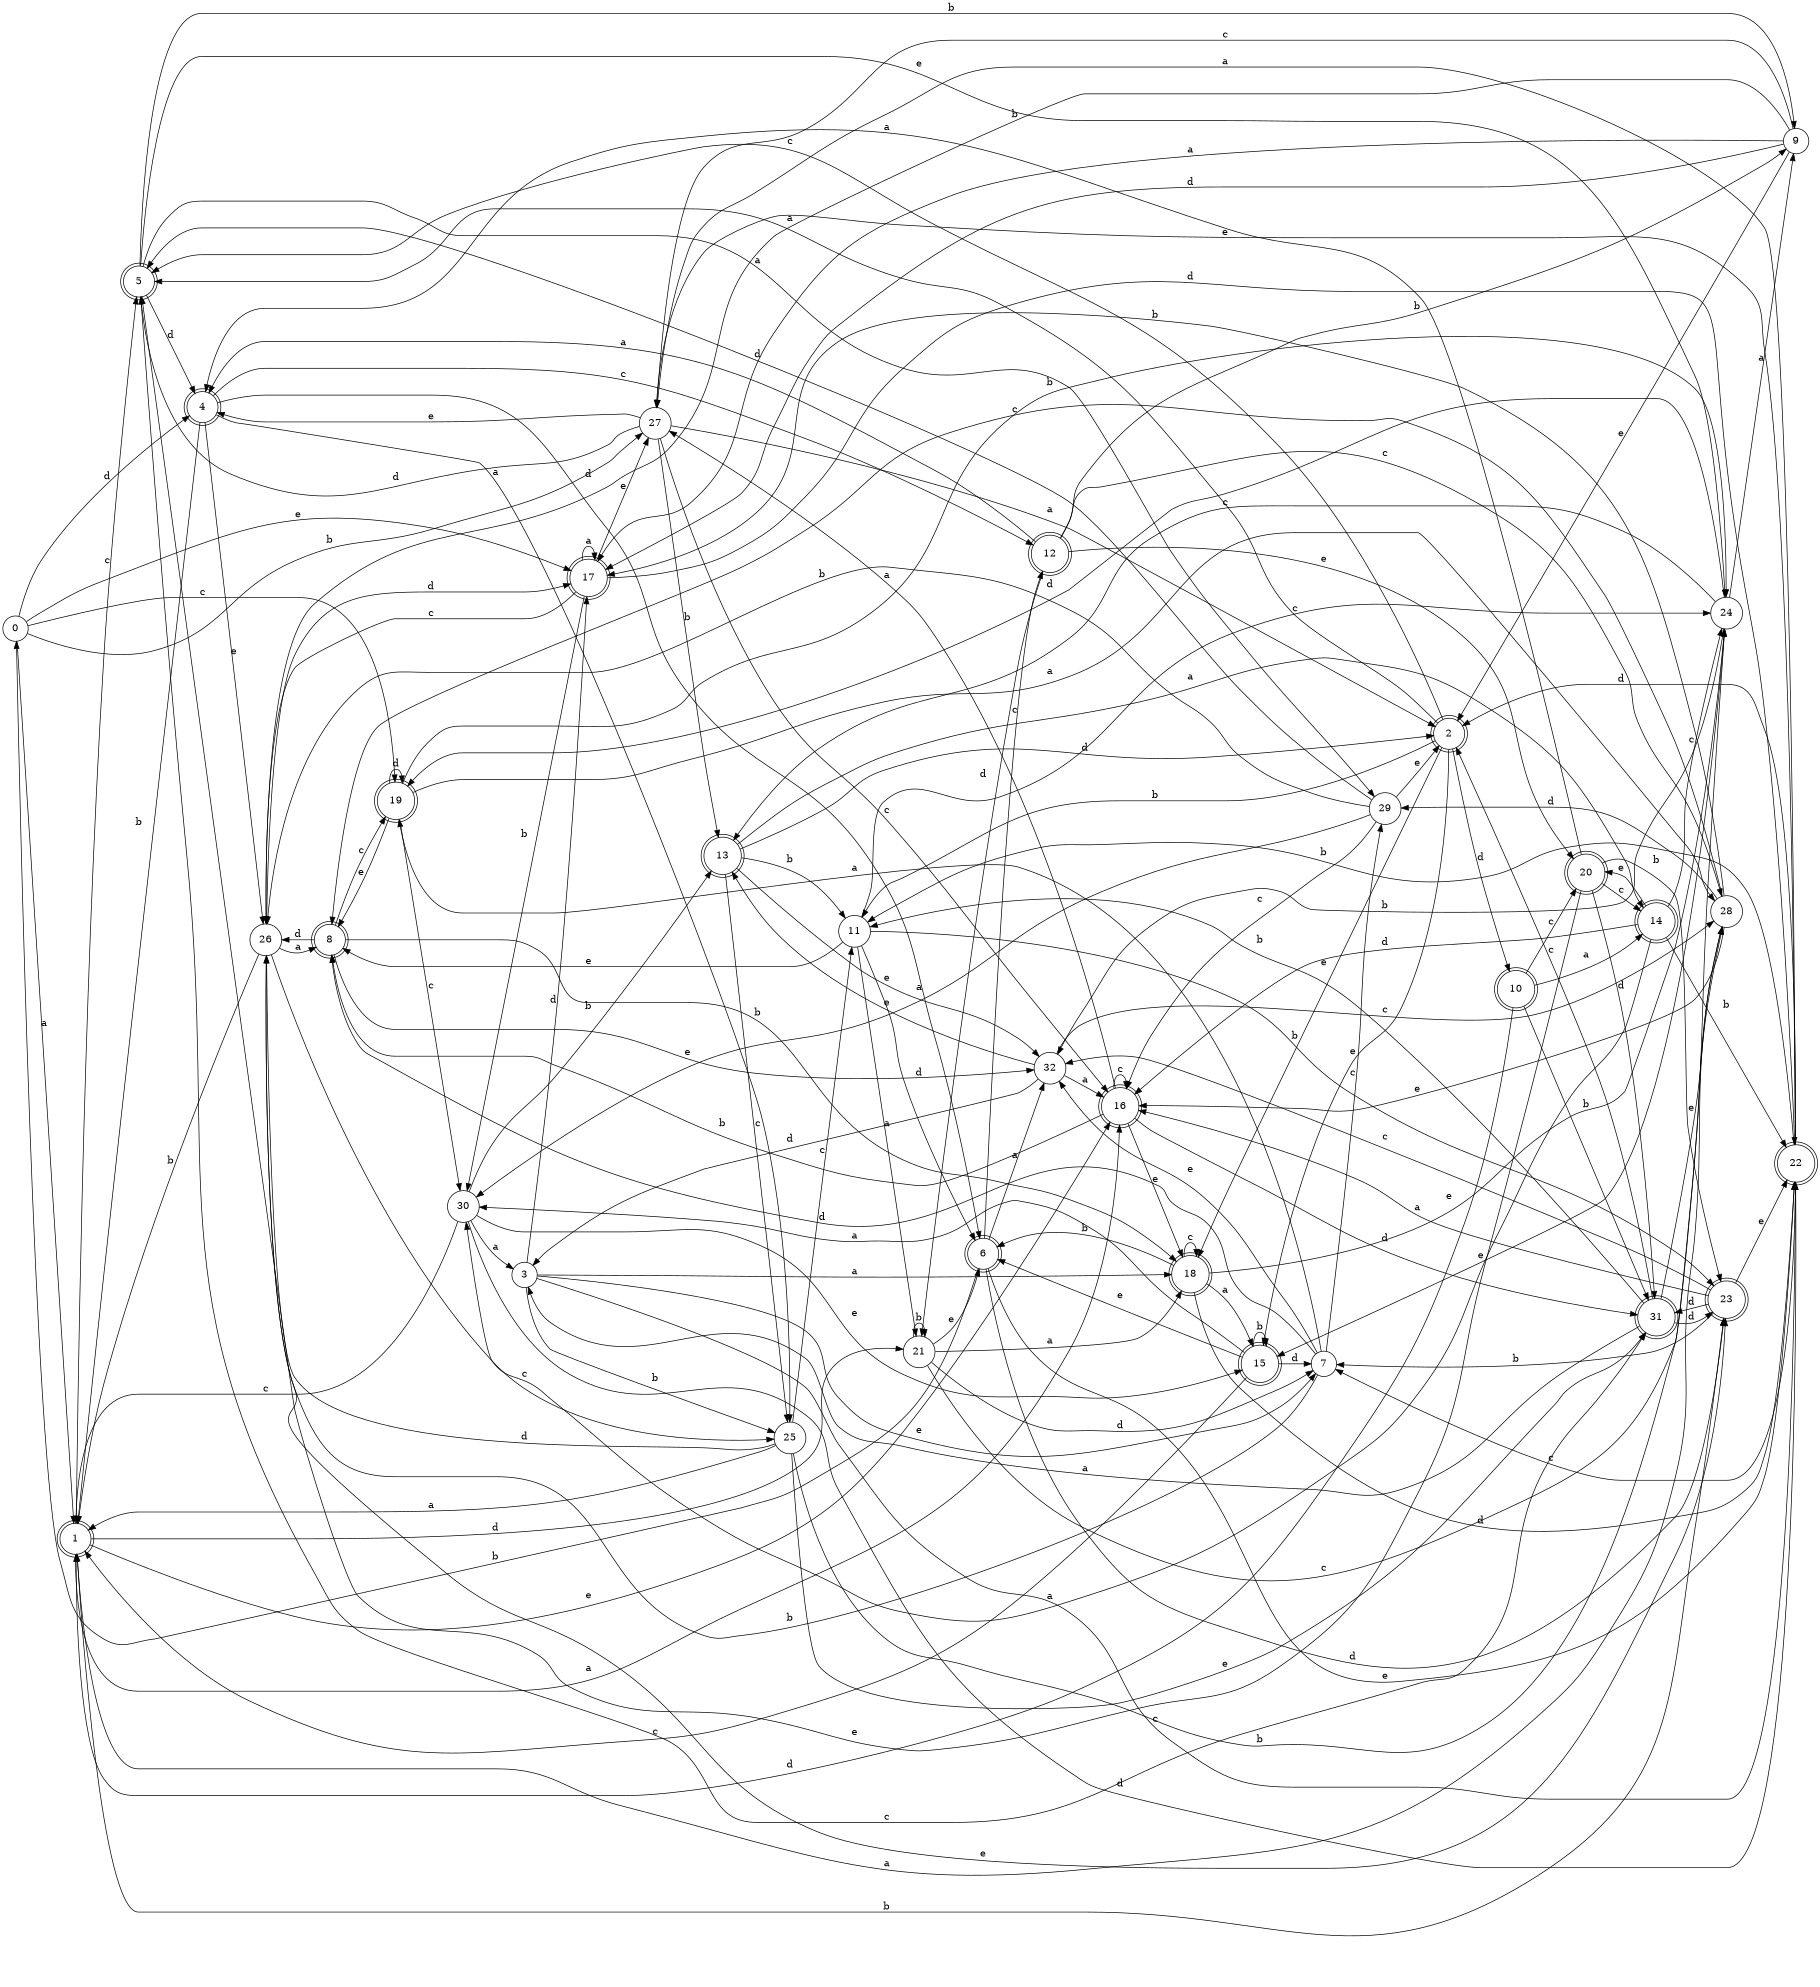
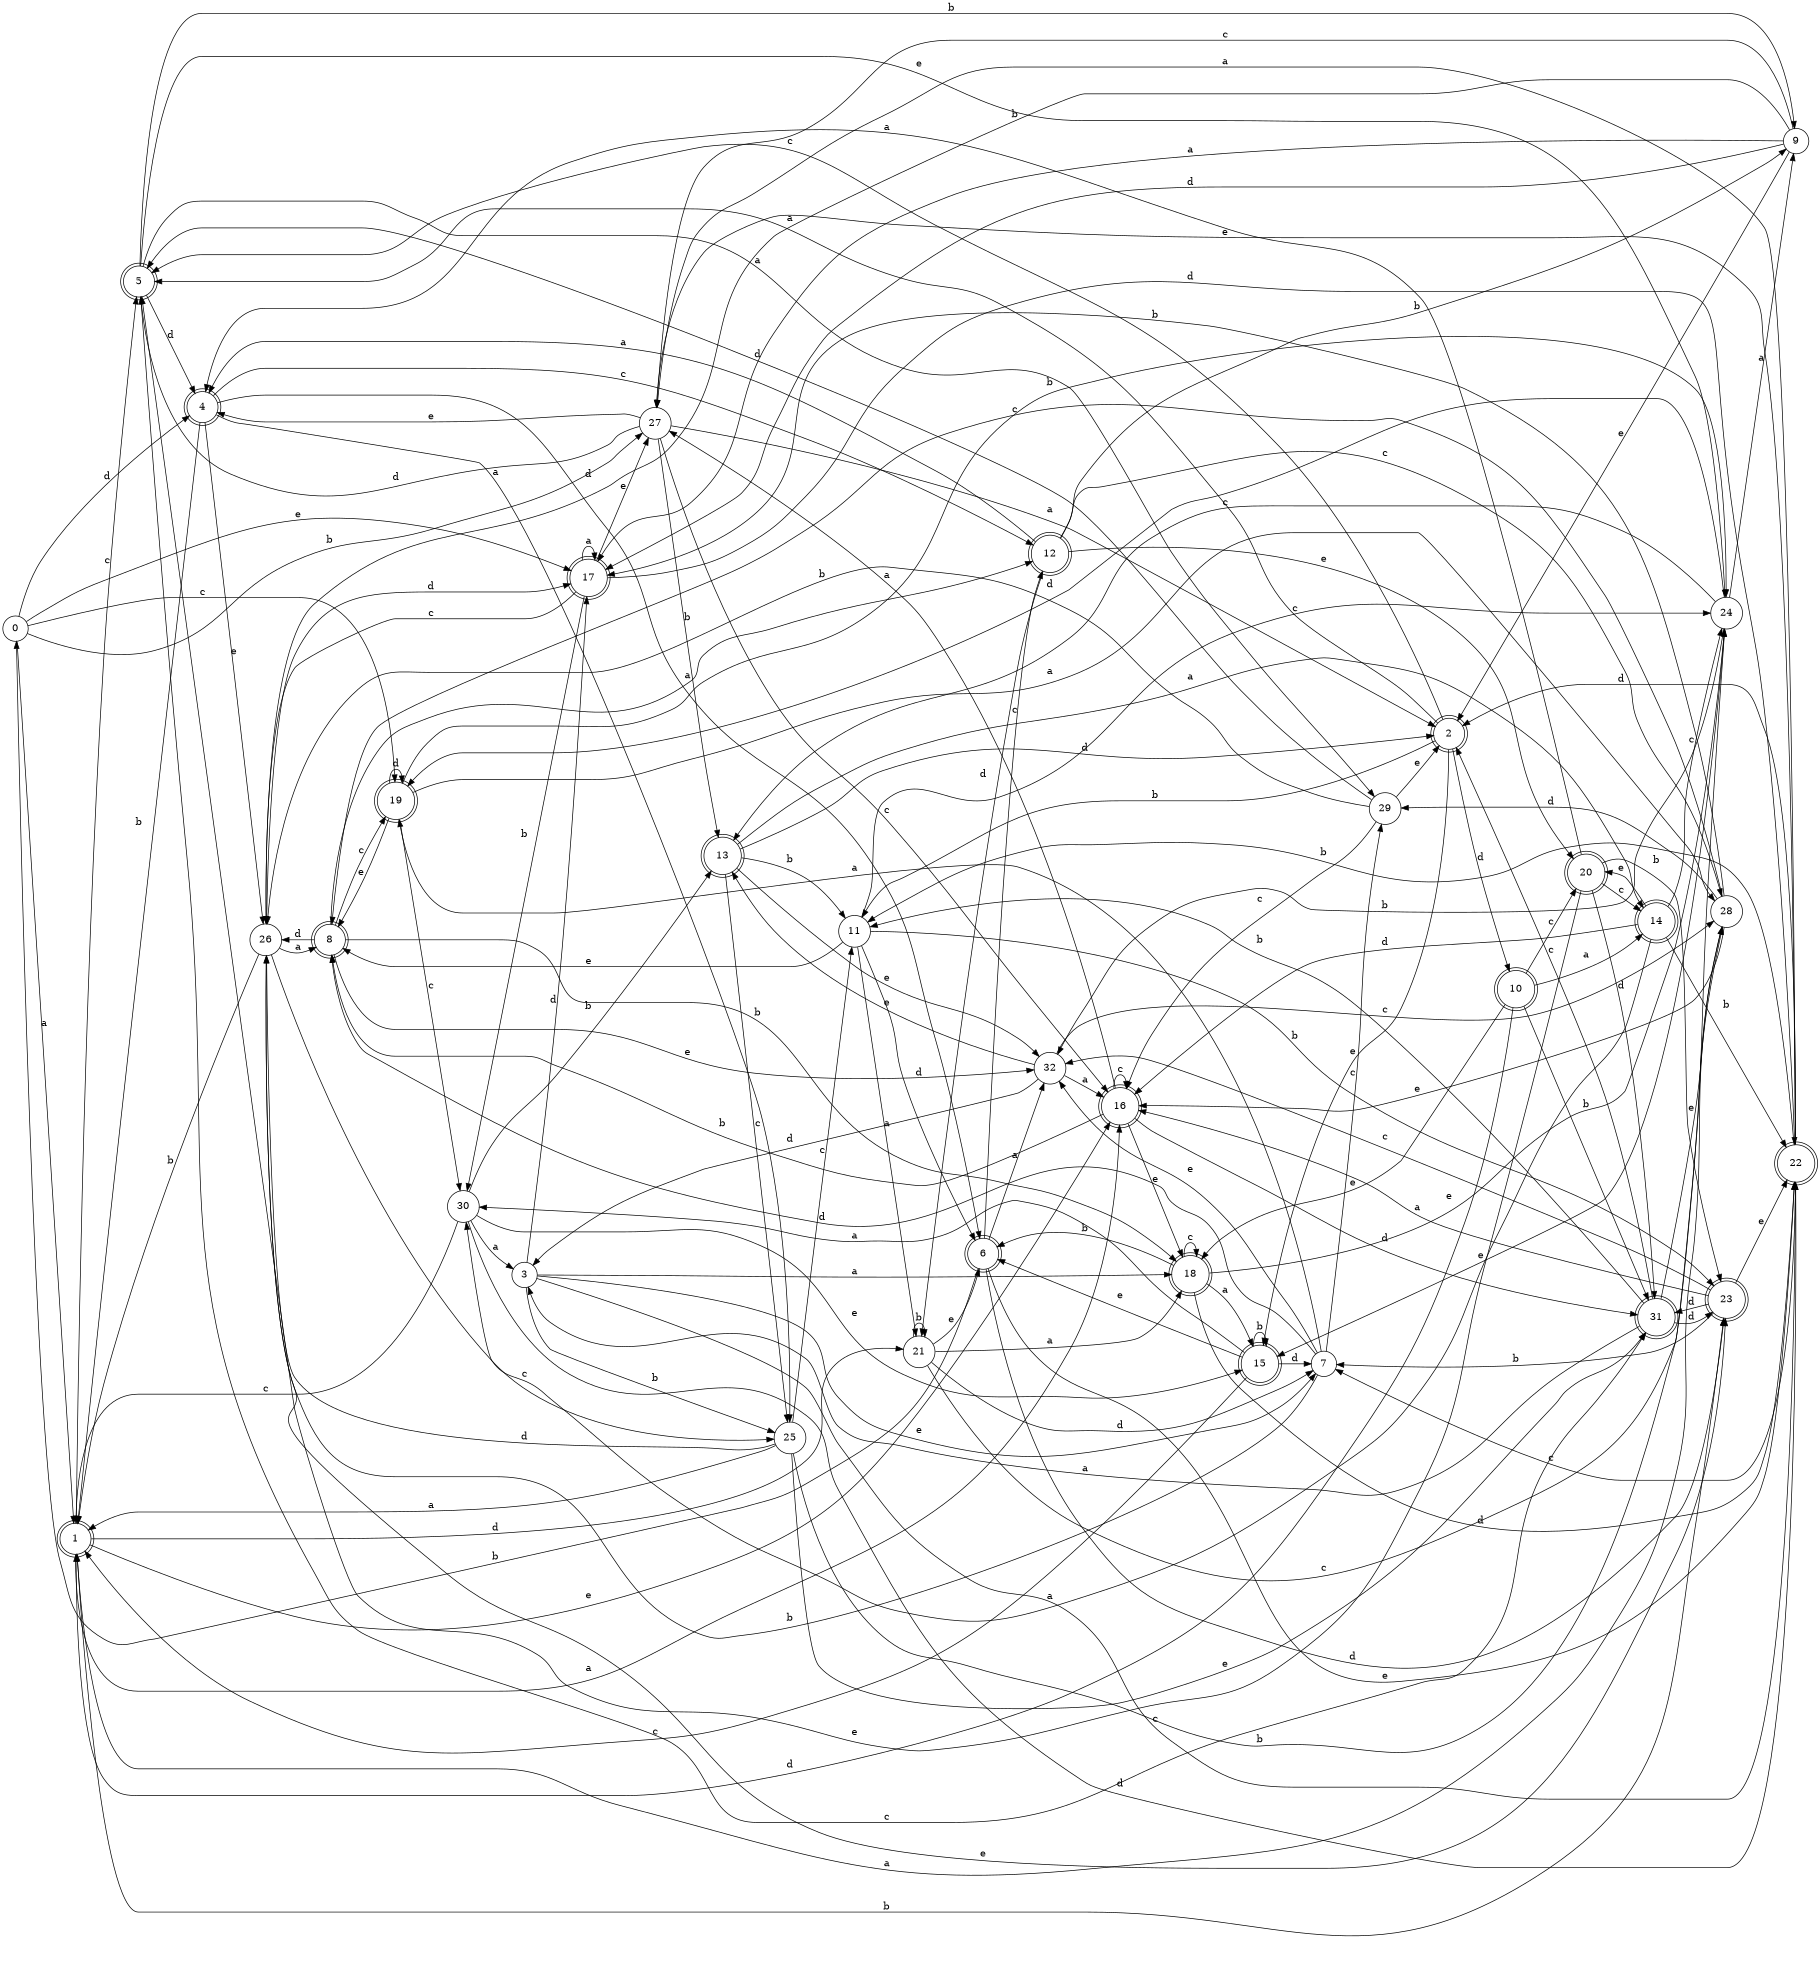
edge "8" -> "12": added, label "a"
edge "29" -> "30": removed, label "a"
edge "2" -> "18": now "10" -> "18"
